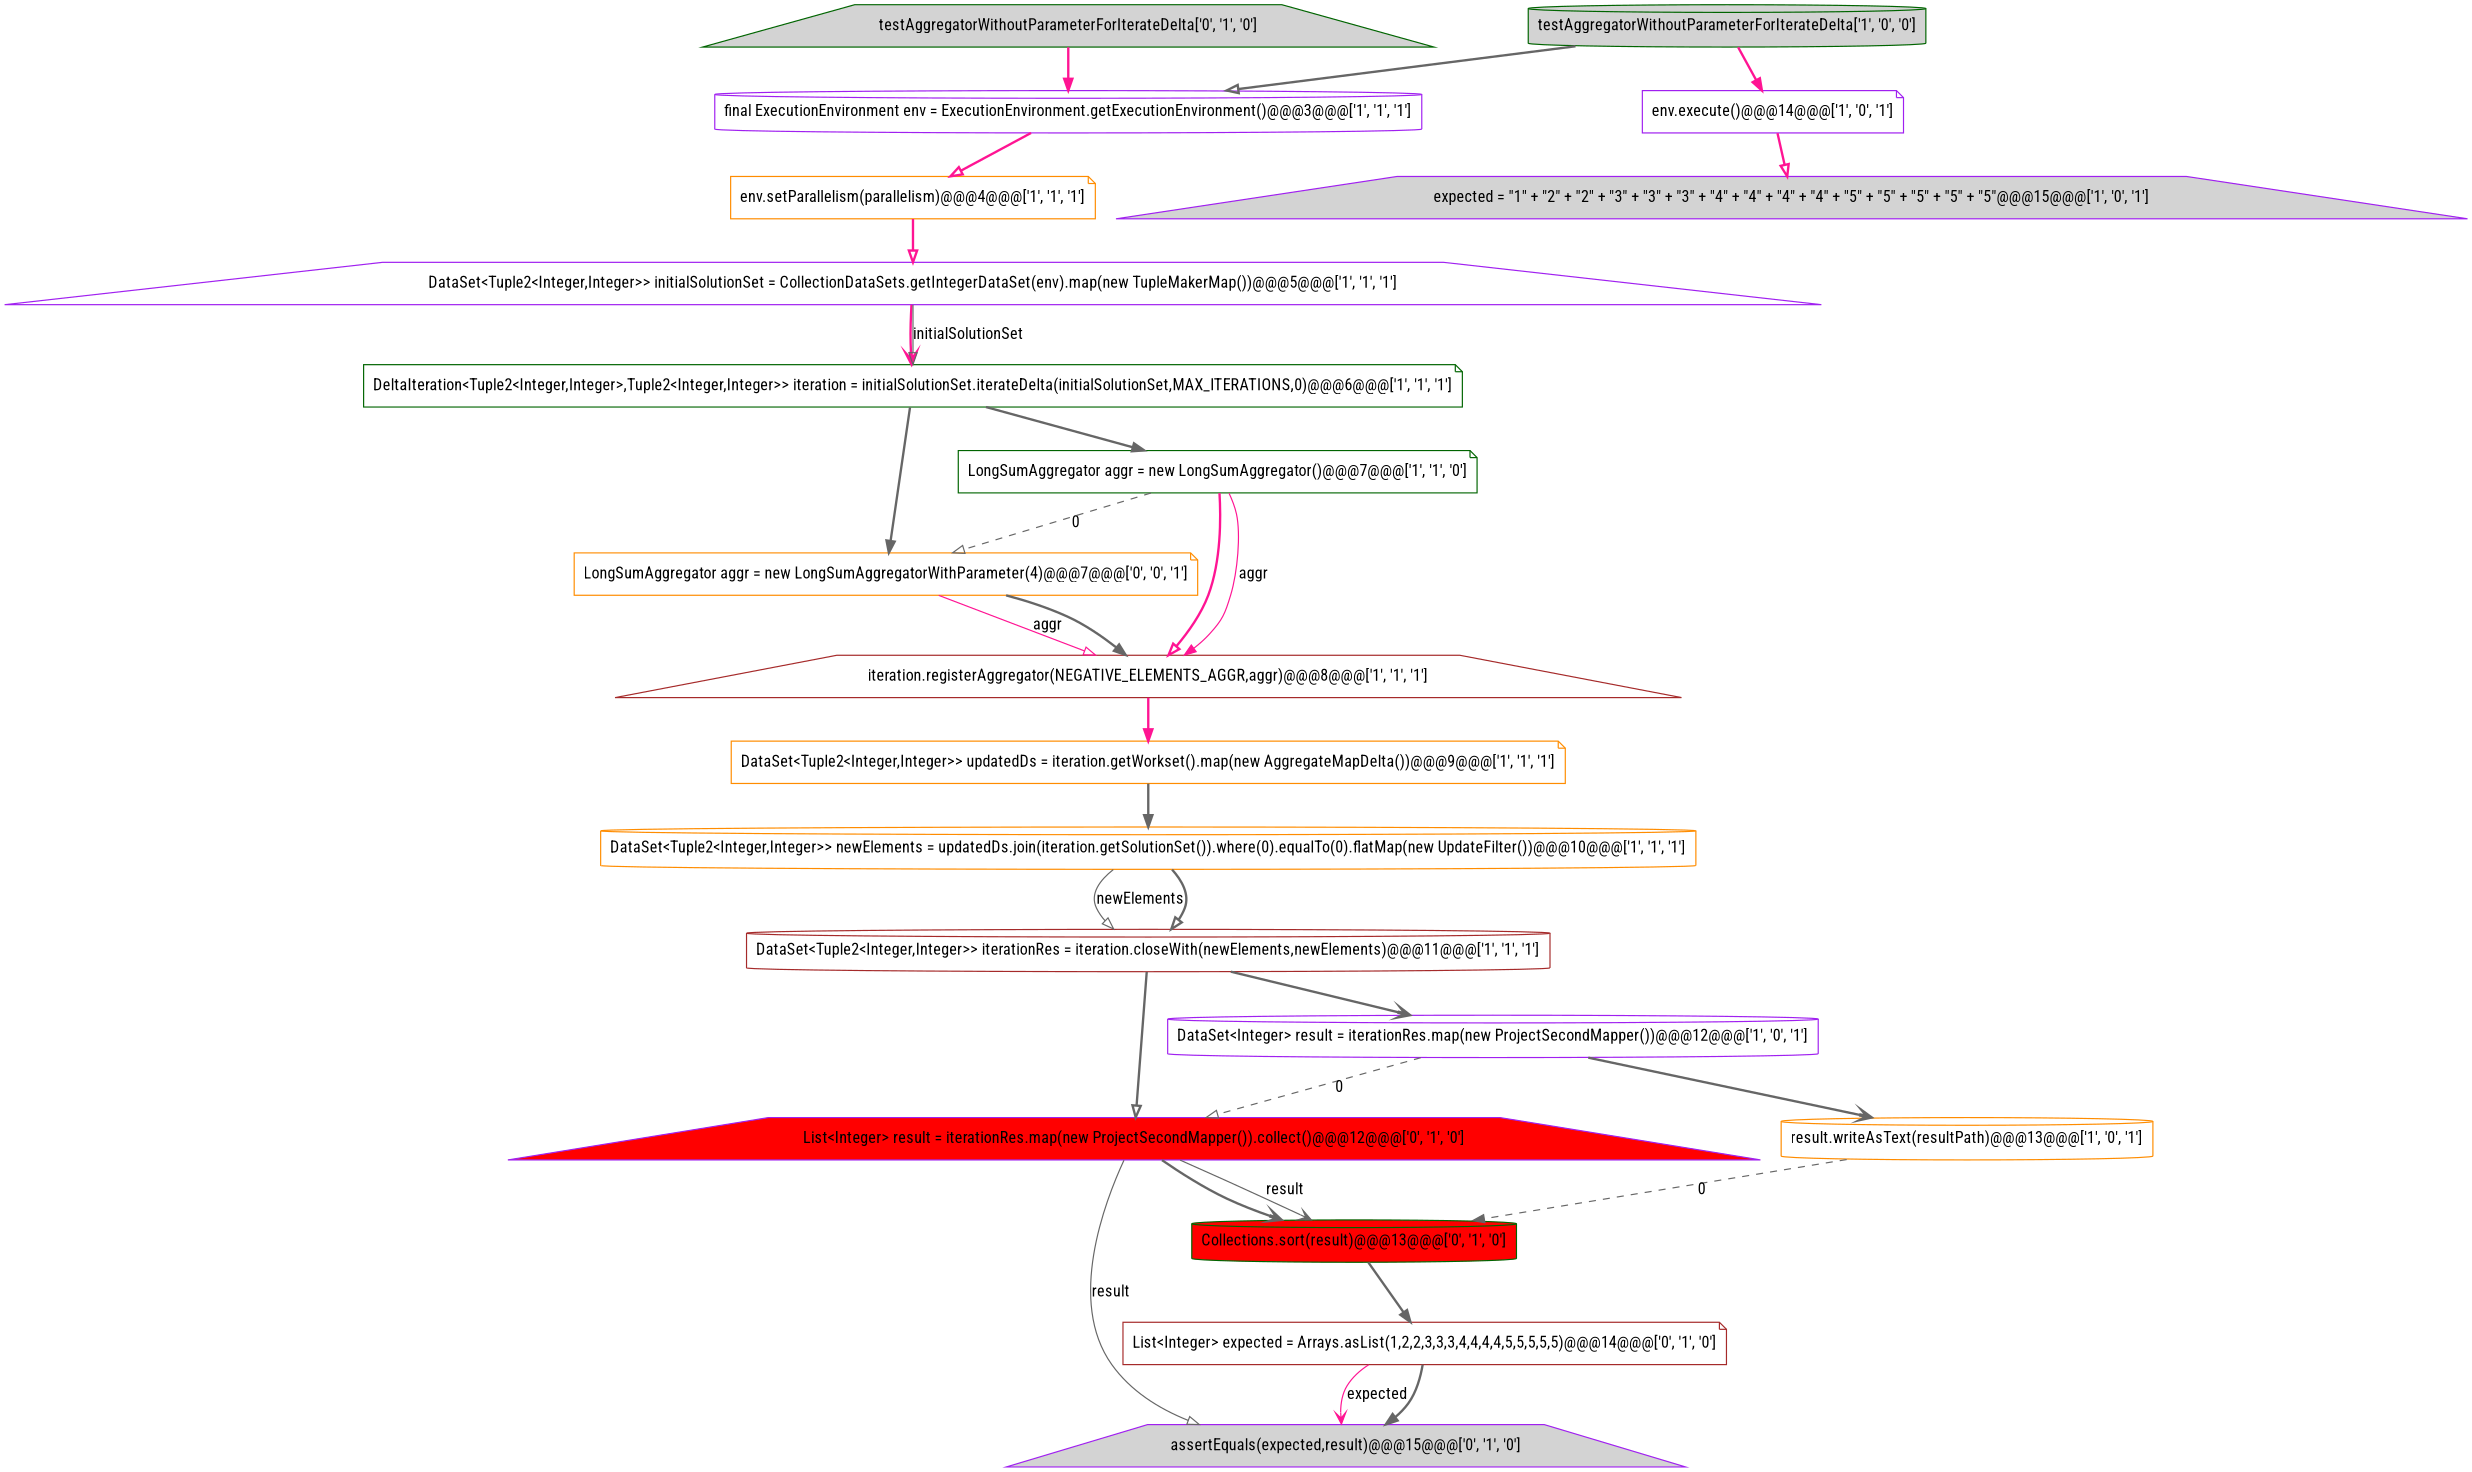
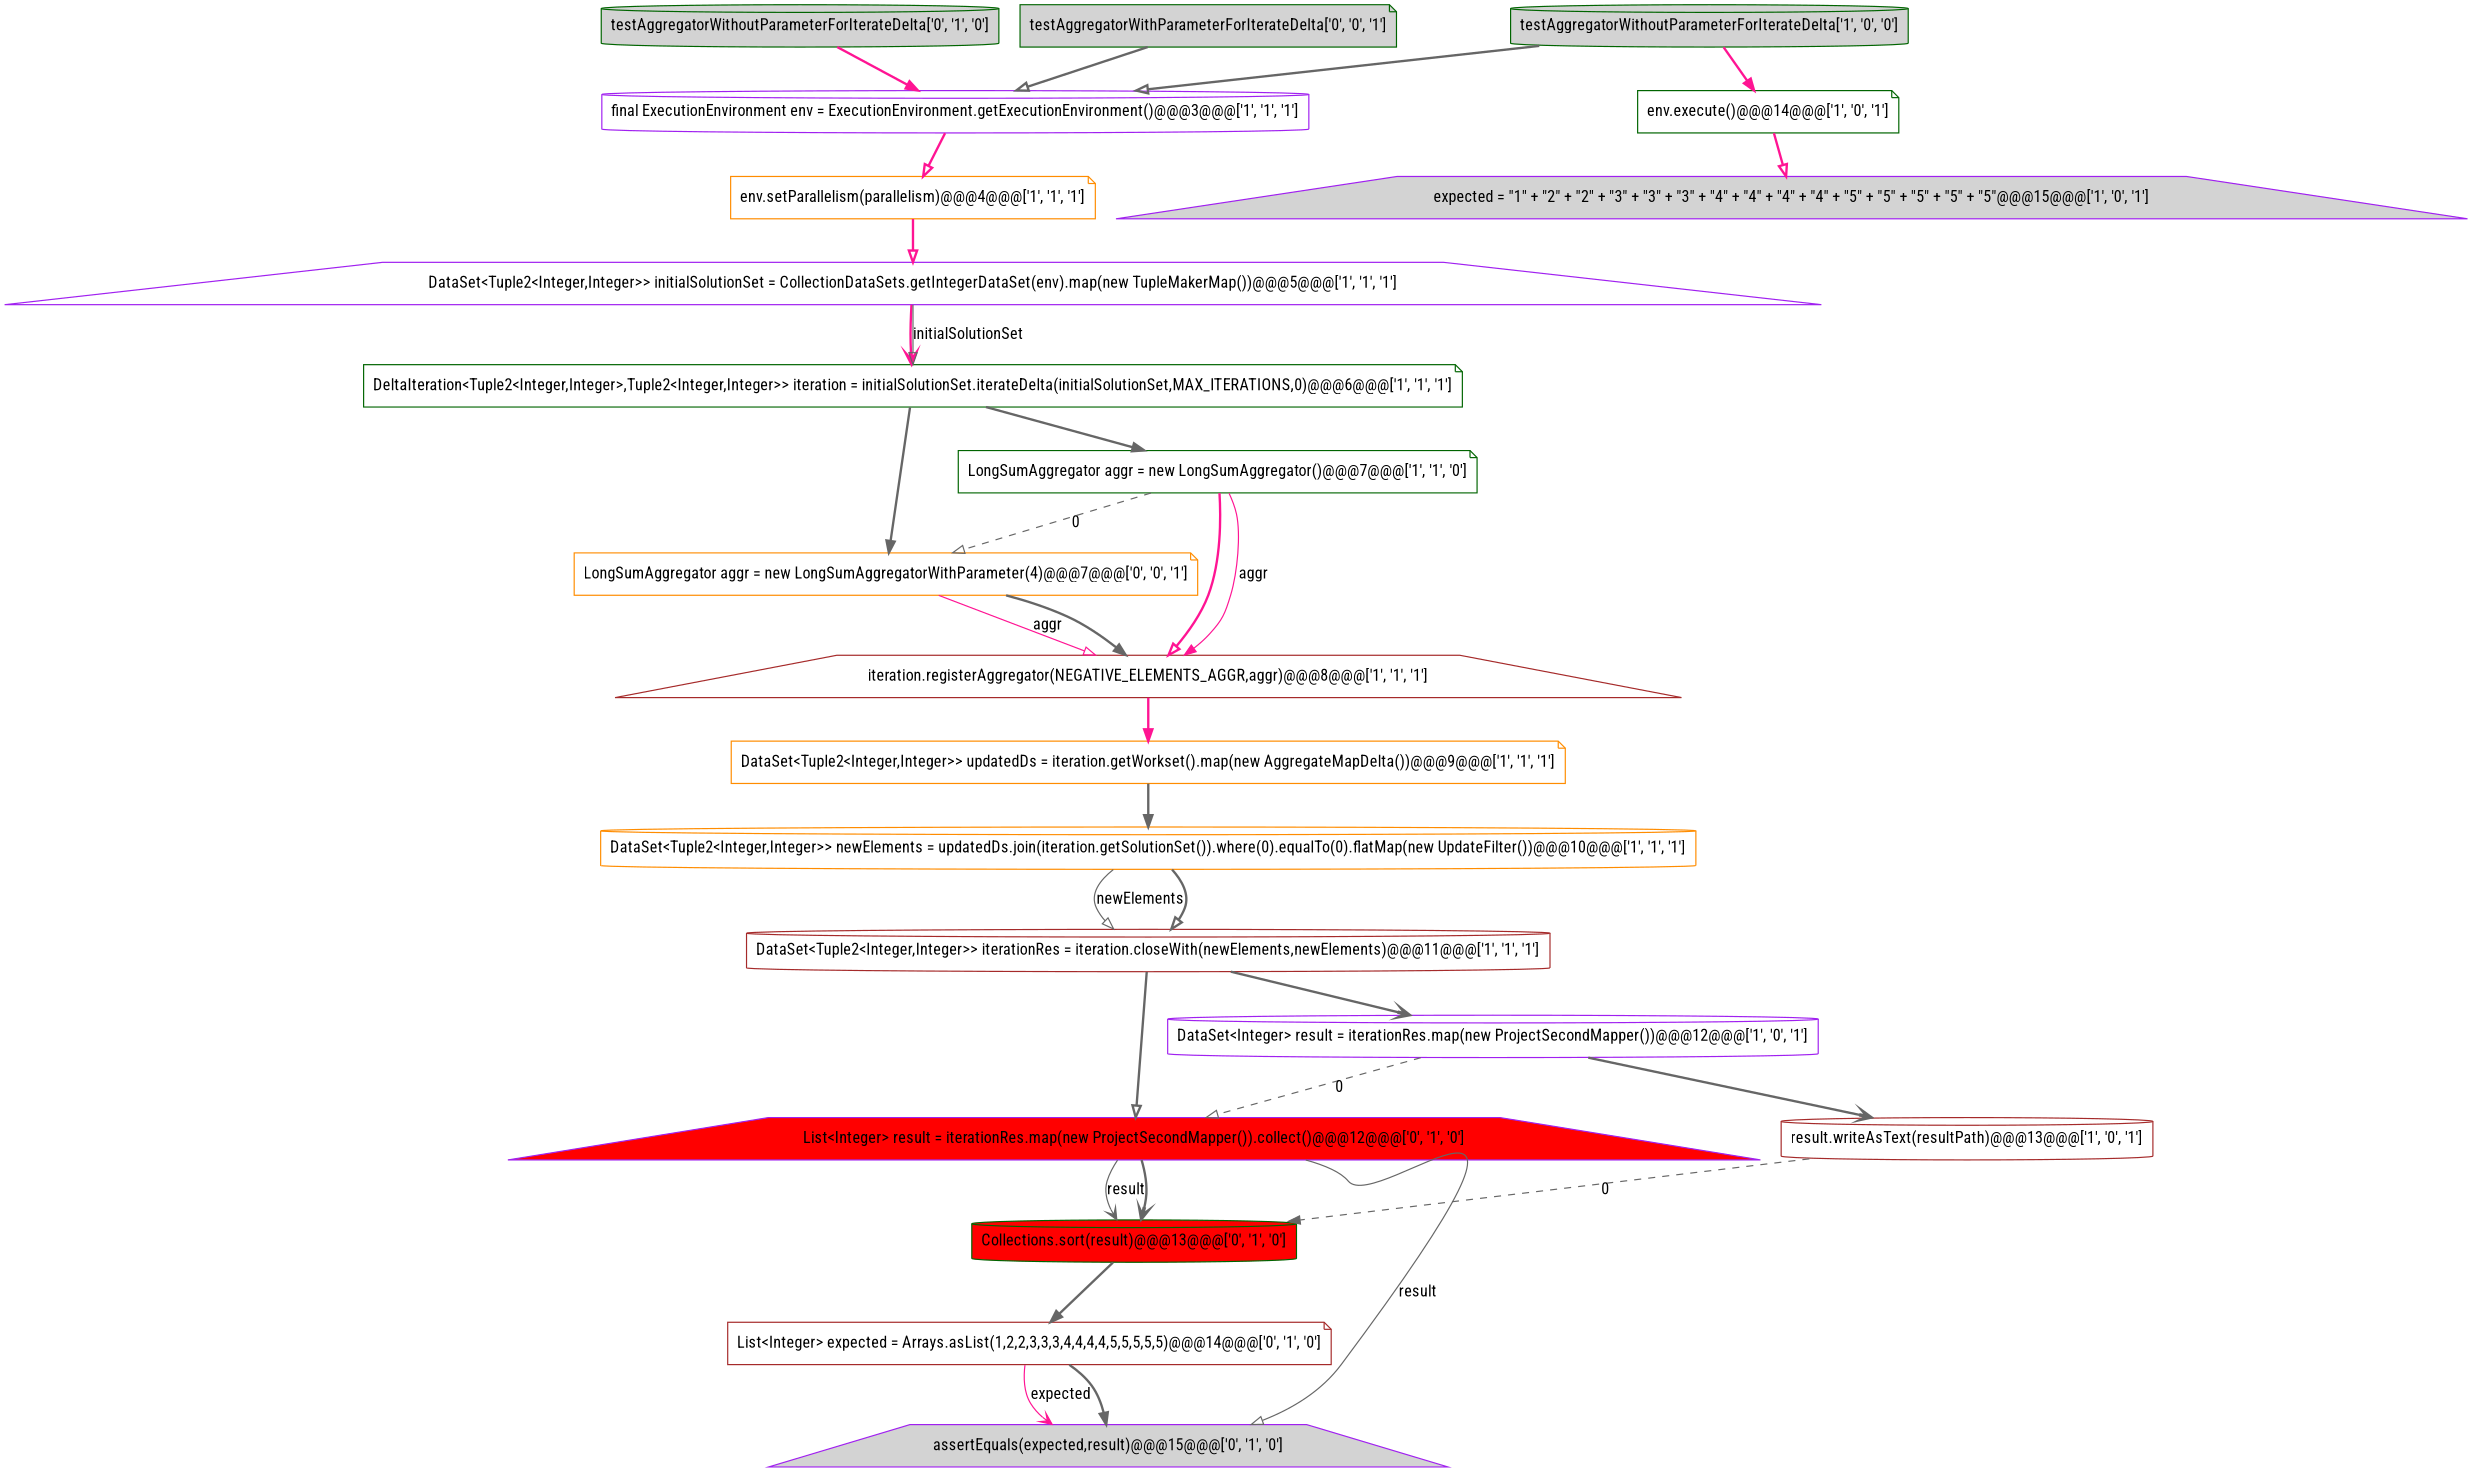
node "testAggregatorWithoutParameterForIterateDelta['0', '1', '0']": shape trapezium -> cylinder
node "testAggregatorWithParameterForIterateDelta['0', '0', '1']": added
node "env.execute()@@@14@@@['1', '0', '1']": color purple -> darkgreen
node "result.writeAsText(resultPath)@@@13@@@['1', '0', '1']": color darkorange -> brown
